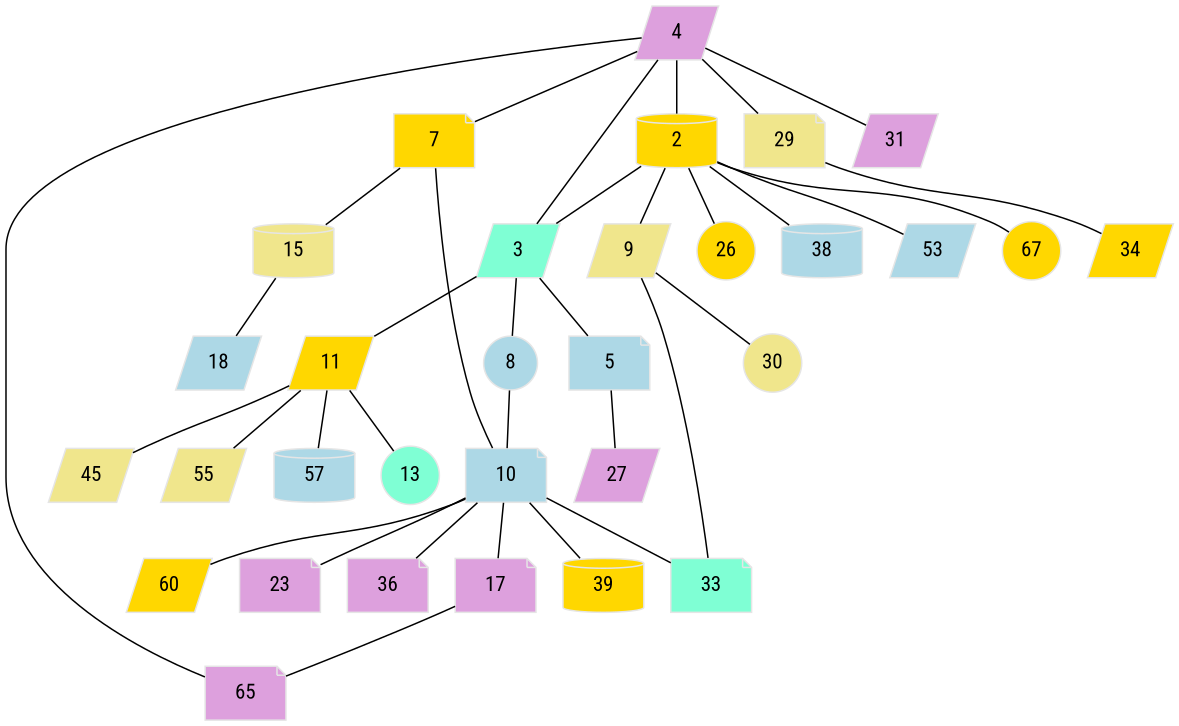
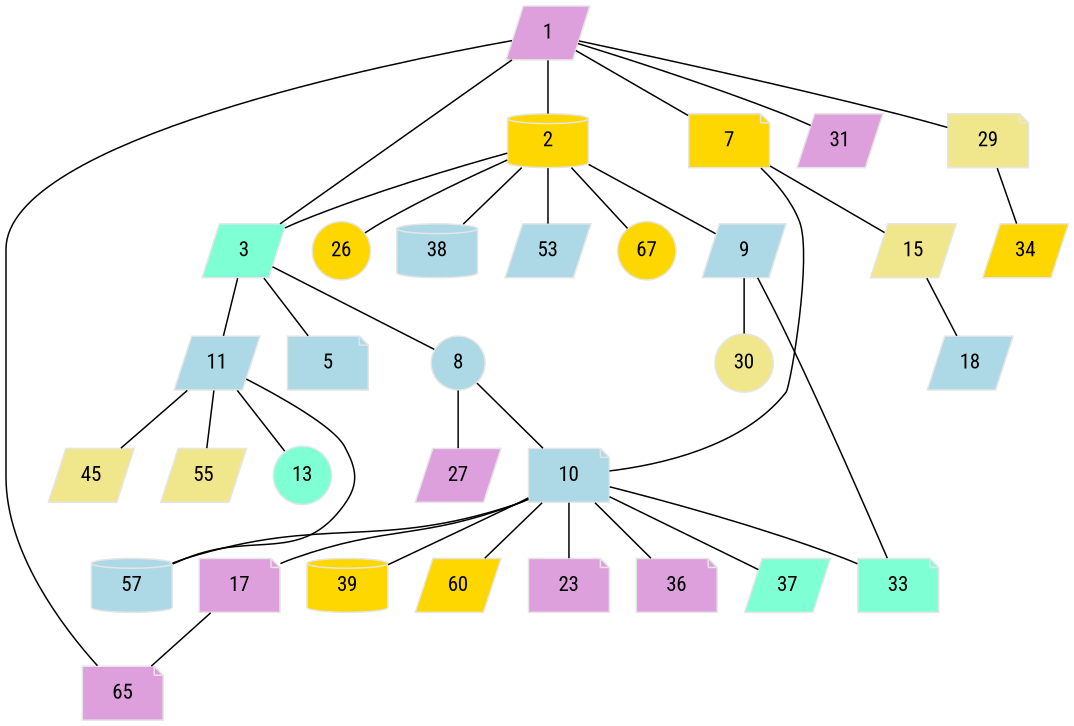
node "4": label "4" -> "1"
node "15": shape cylinder -> parallelogram
node "9": fillcolor khaki -> lightblue
node "11": fillcolor gold -> lightblue
edge "5" -- "27": now "8" -- "27"
edge "10" -- "57": added
node "37": added
